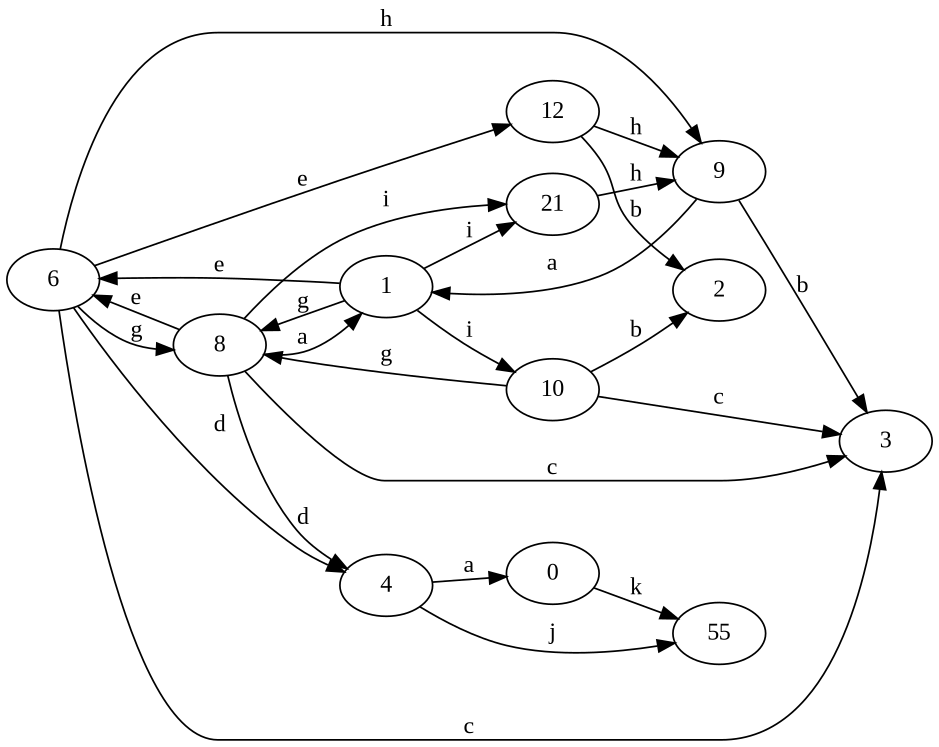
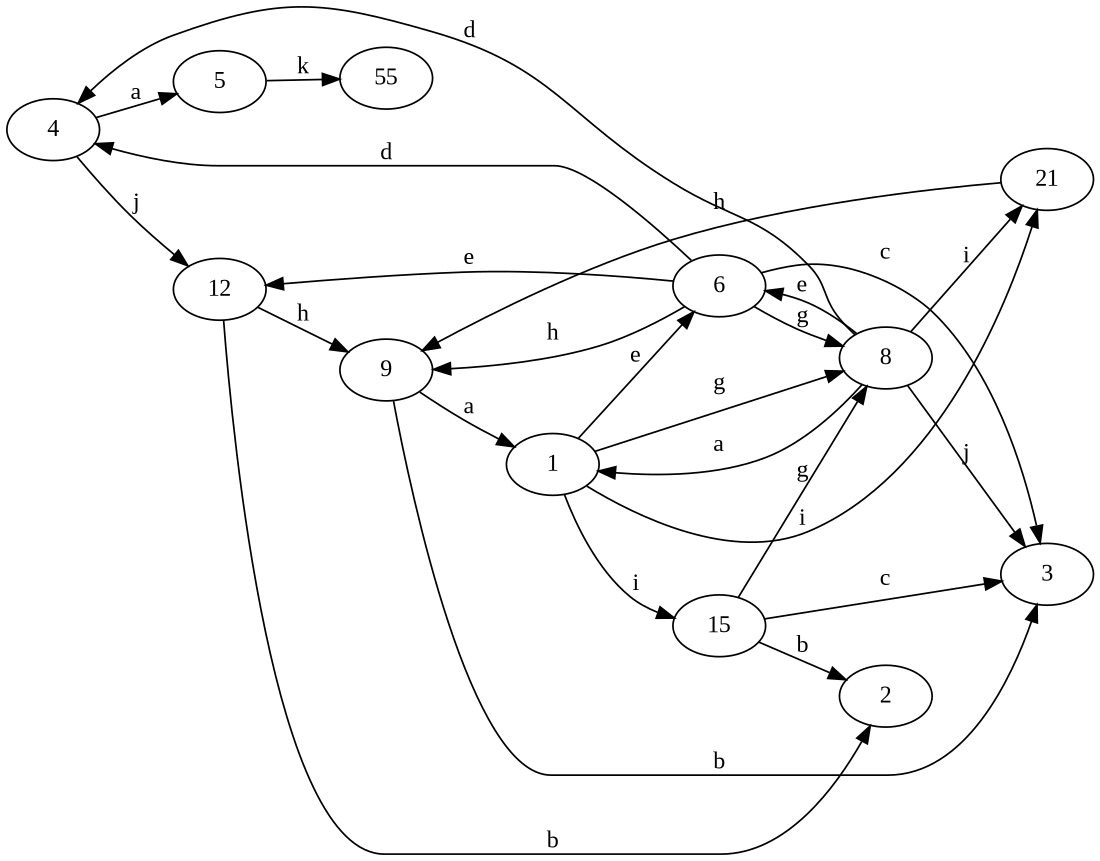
node "10": label "10" -> "15"
edge "8" -> "3": label "c" -> "j"
node "0": label "0" -> "5"
edge "4" -> "55": now "4" -> "12"
